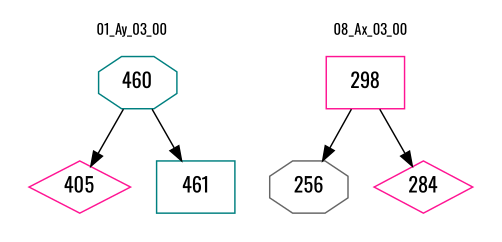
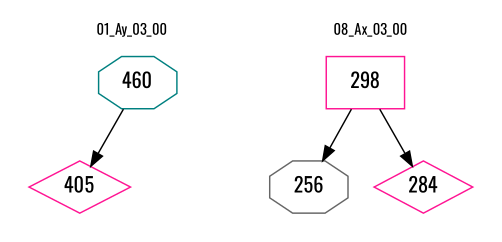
node "461": removed
